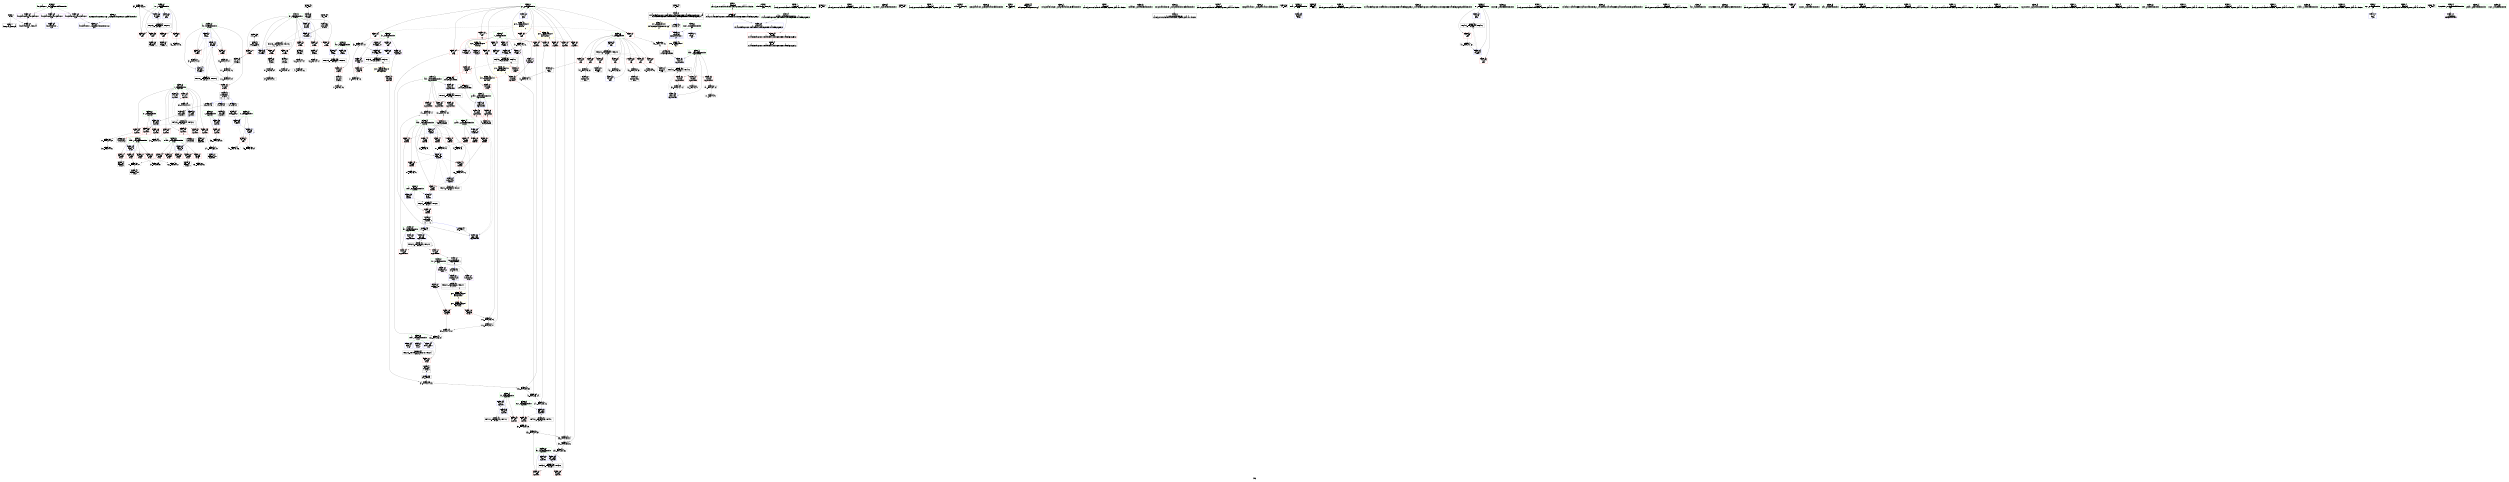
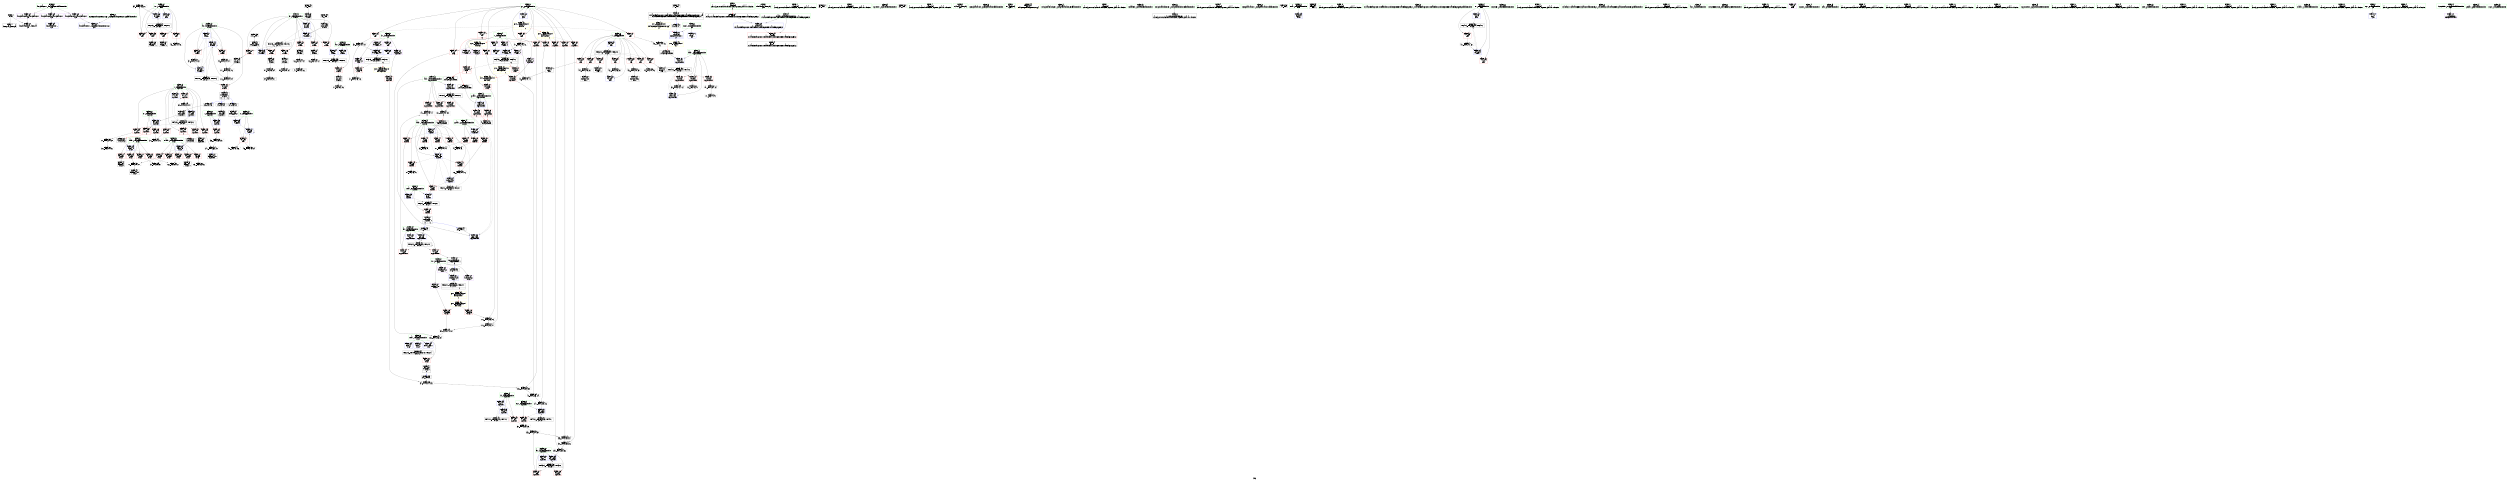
node "NodeID: 495": removed
